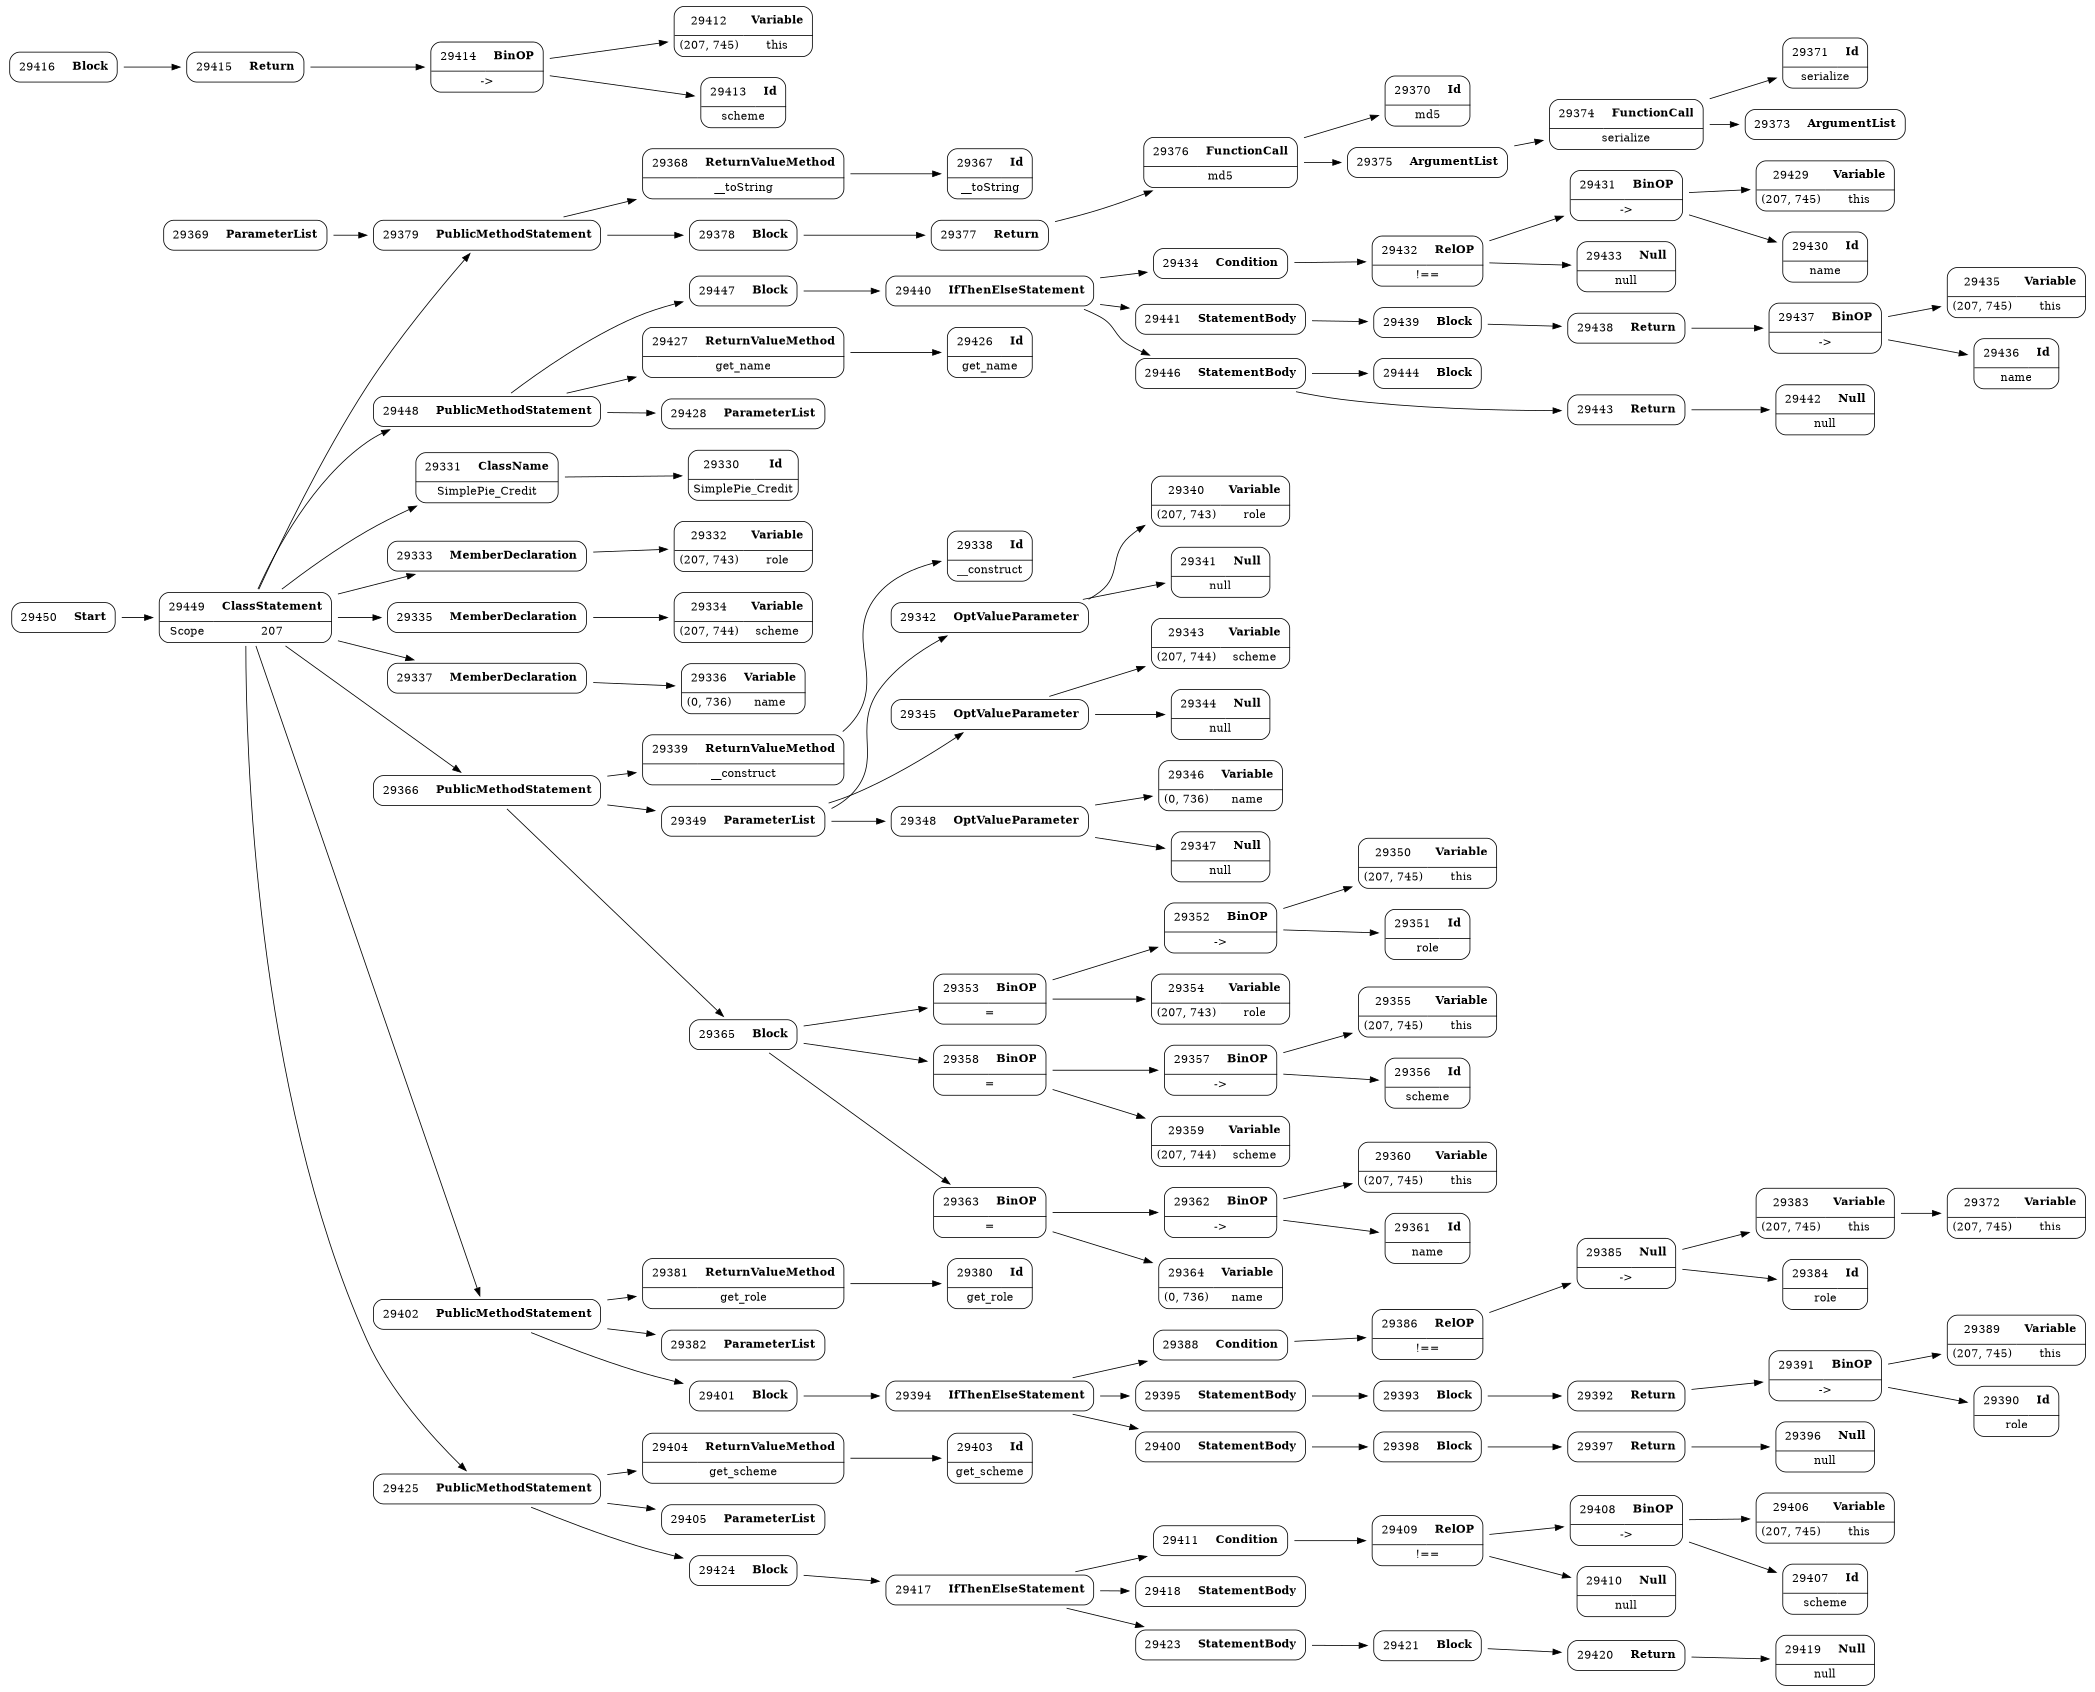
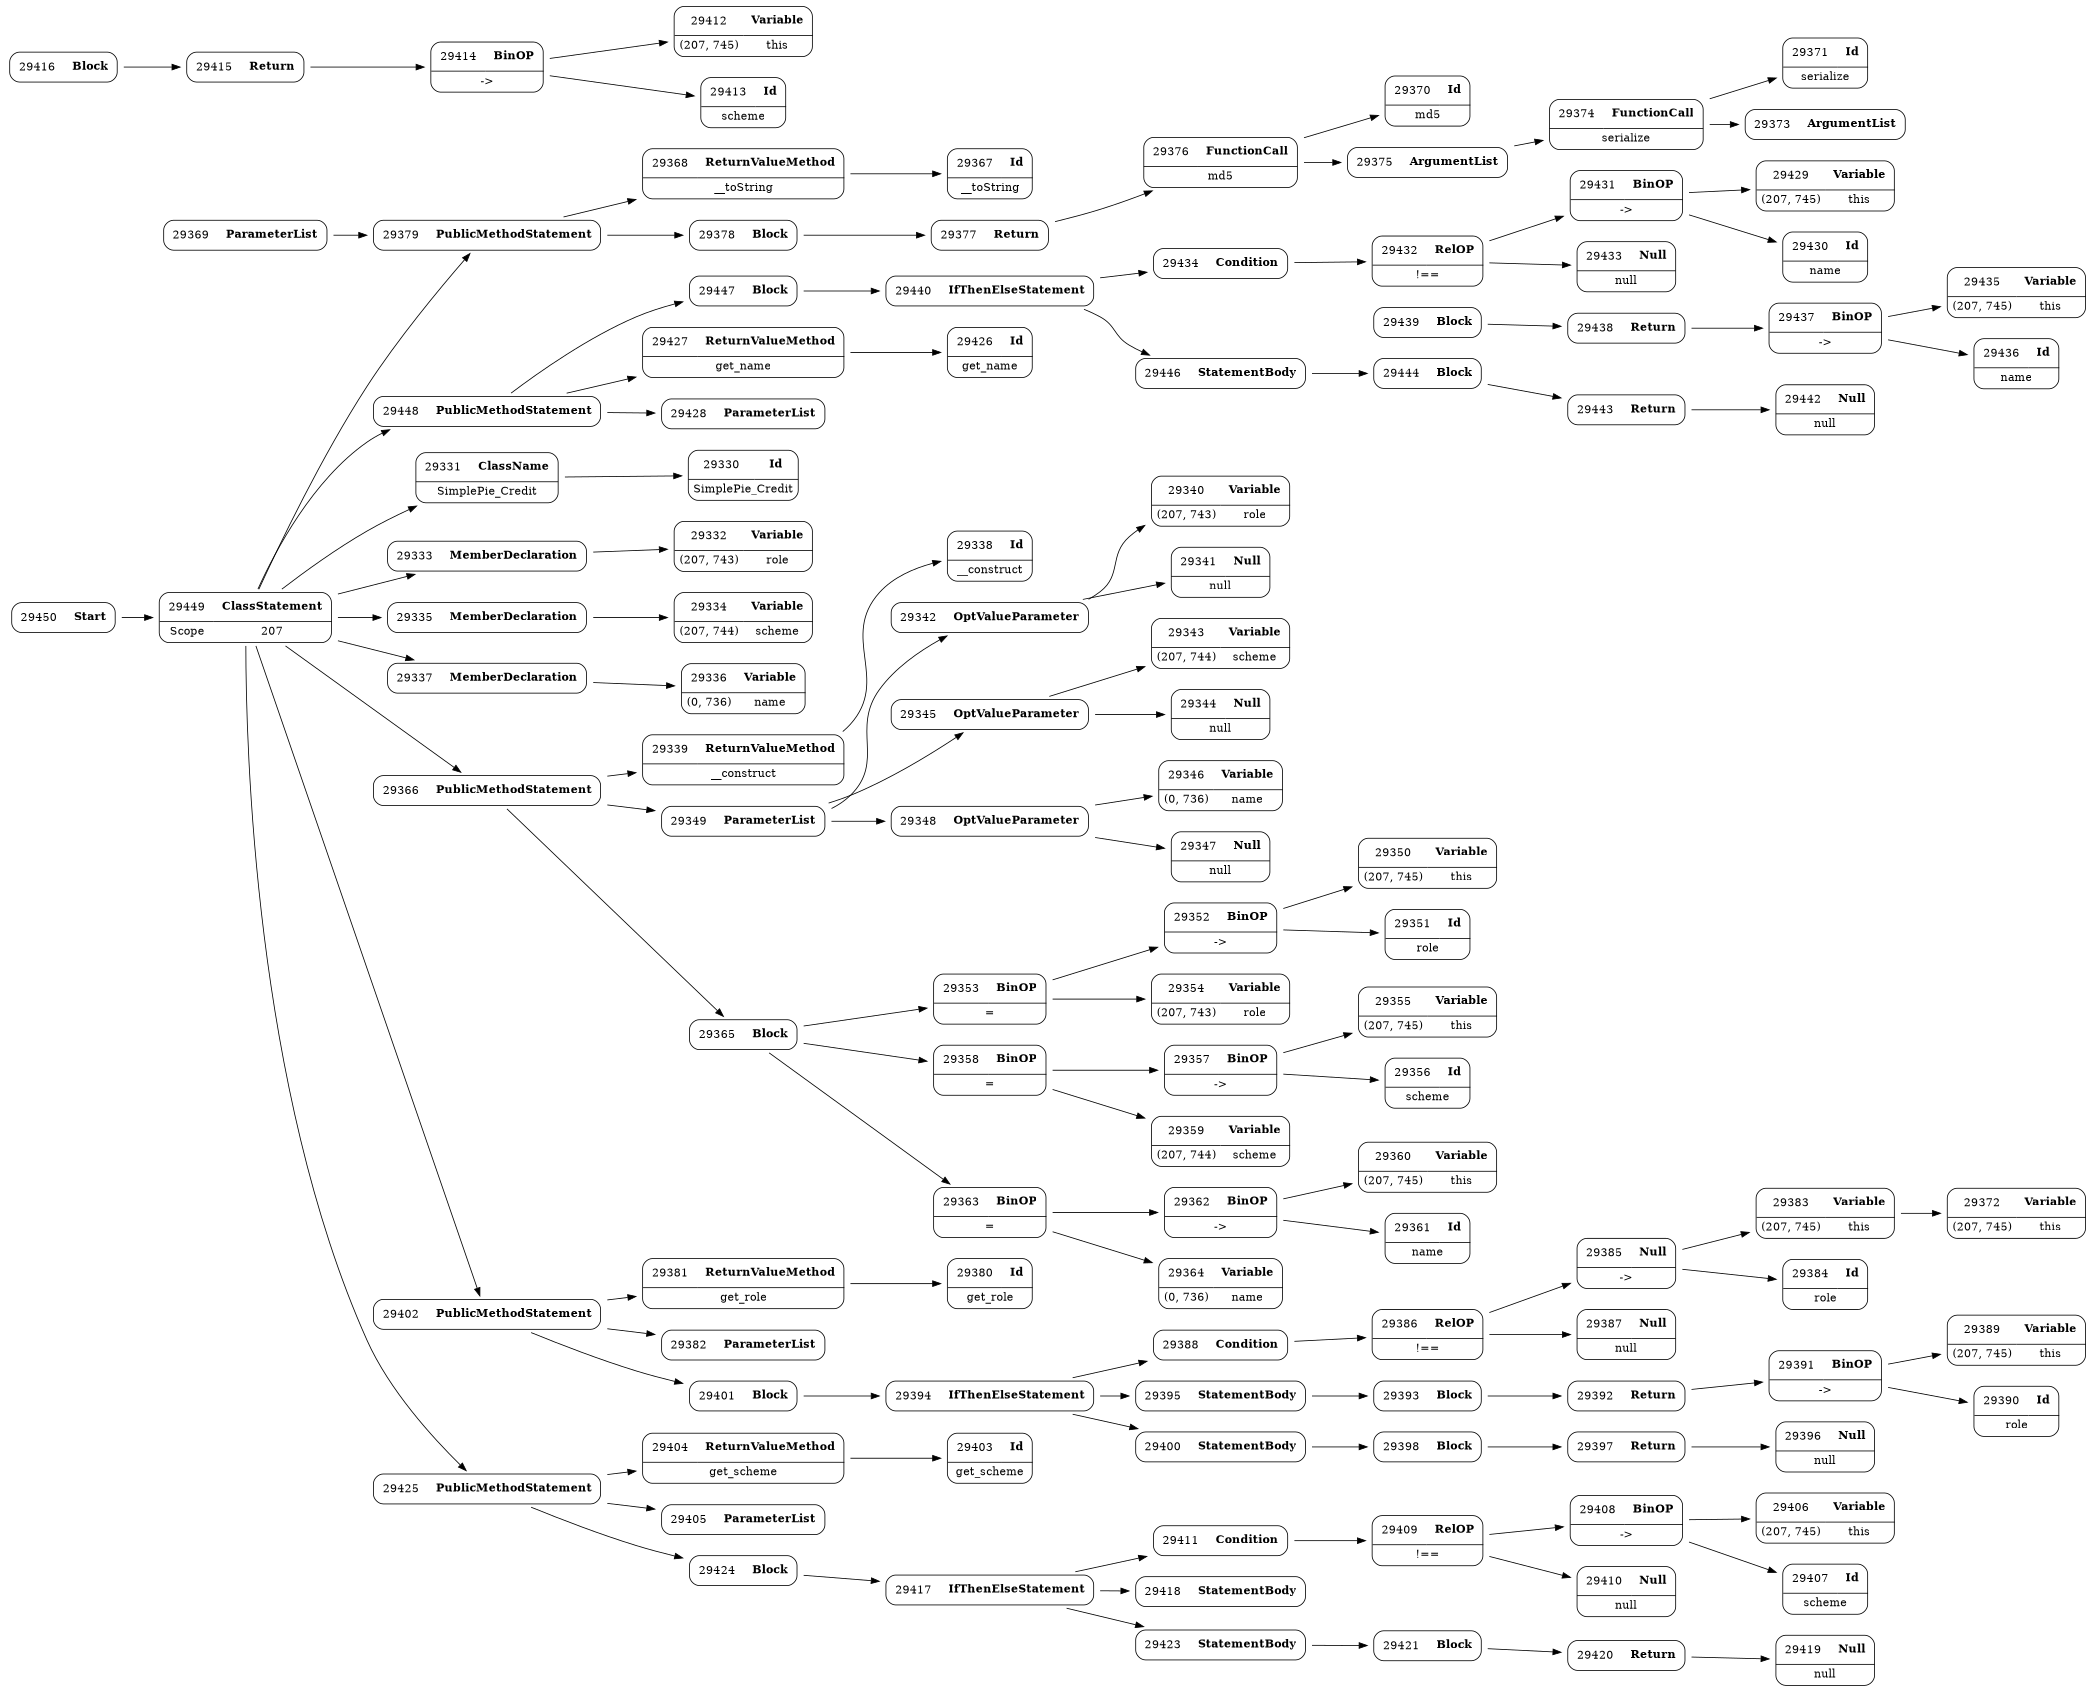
node "29441": removed
edge "29446" -> "29443": now "29444" -> "29443"
node "29387": added
